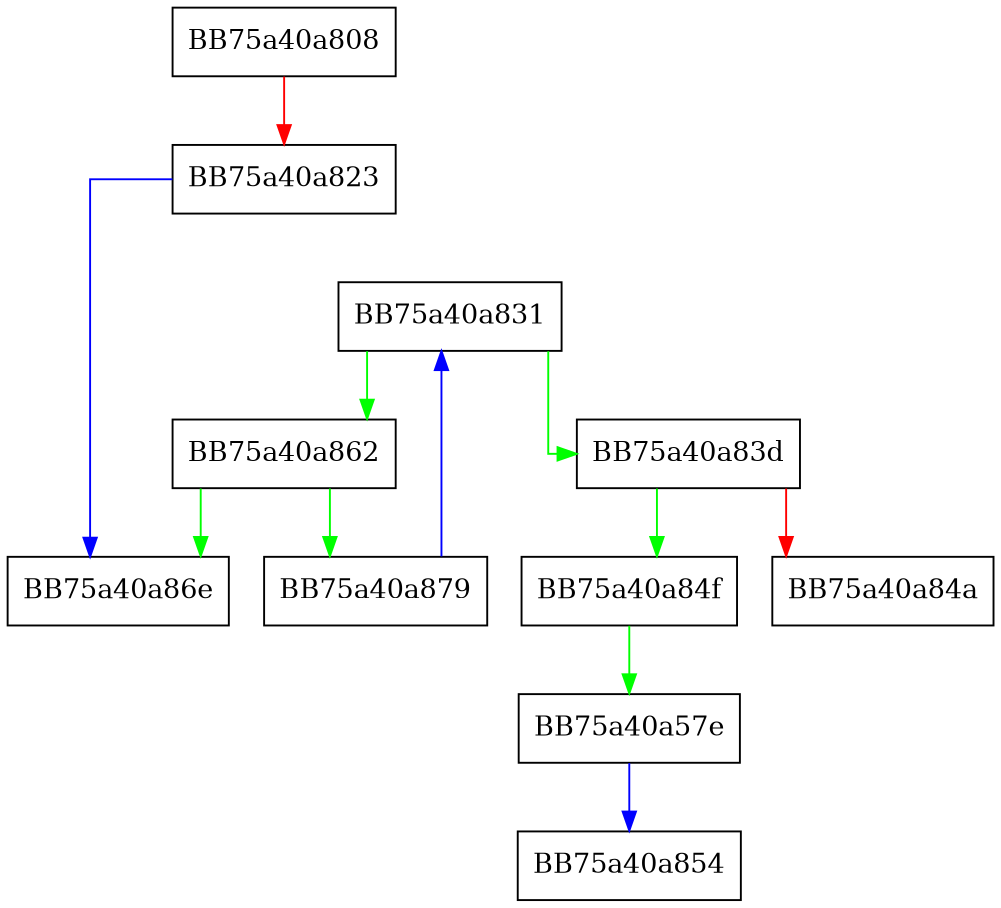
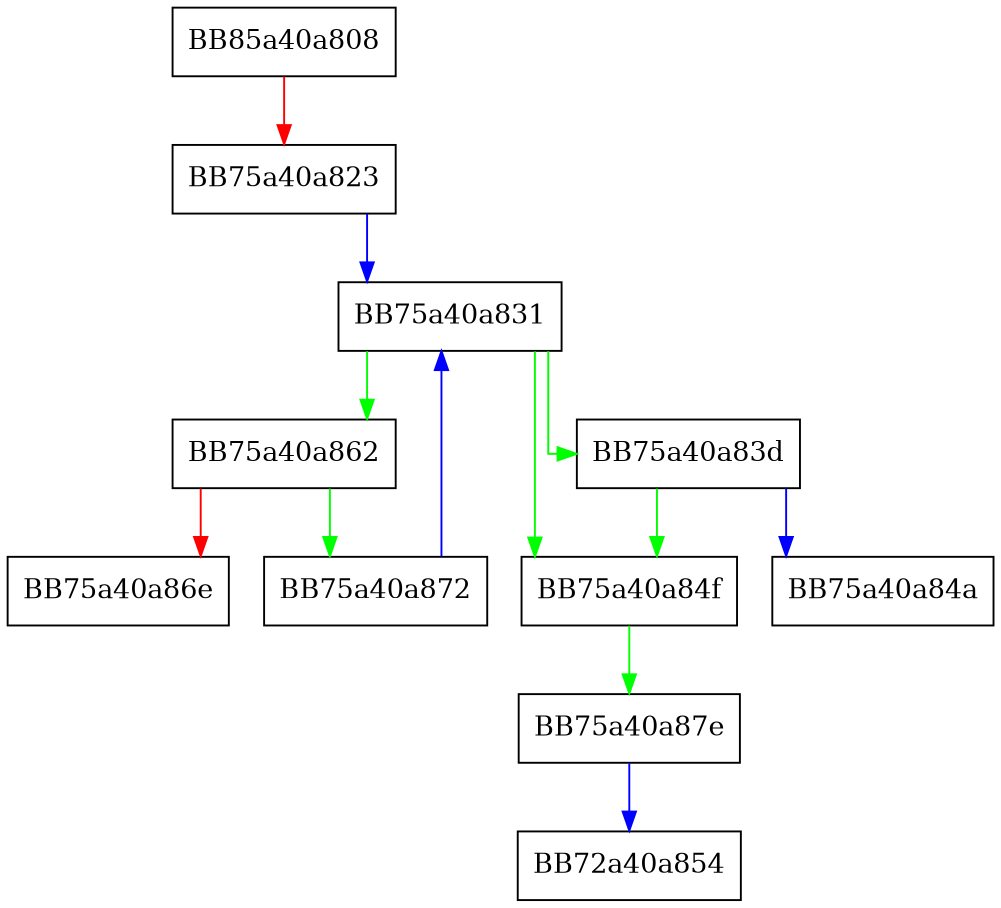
node "BB75a40a808": label "BB75a40a808" -> "BB85a40a808"
edge "BB75a40a823" -> "BB75a40a86e": now "BB75a40a823" -> "BB75a40a831"
edge "BB75a40a831" -> "BB75a40a84f": added
edge "BB75a40a862" -> "BB75a40a86e": color green -> red
edge "BB75a40a83d" -> "BB75a40a84a": color red -> blue
node "BB75a40a879": label "BB75a40a879" -> "BB75a40a872"
node "BB75a40a57e": label "BB75a40a57e" -> "BB75a40a87e"
node "BB75a40a854": label "BB75a40a854" -> "BB72a40a854"
